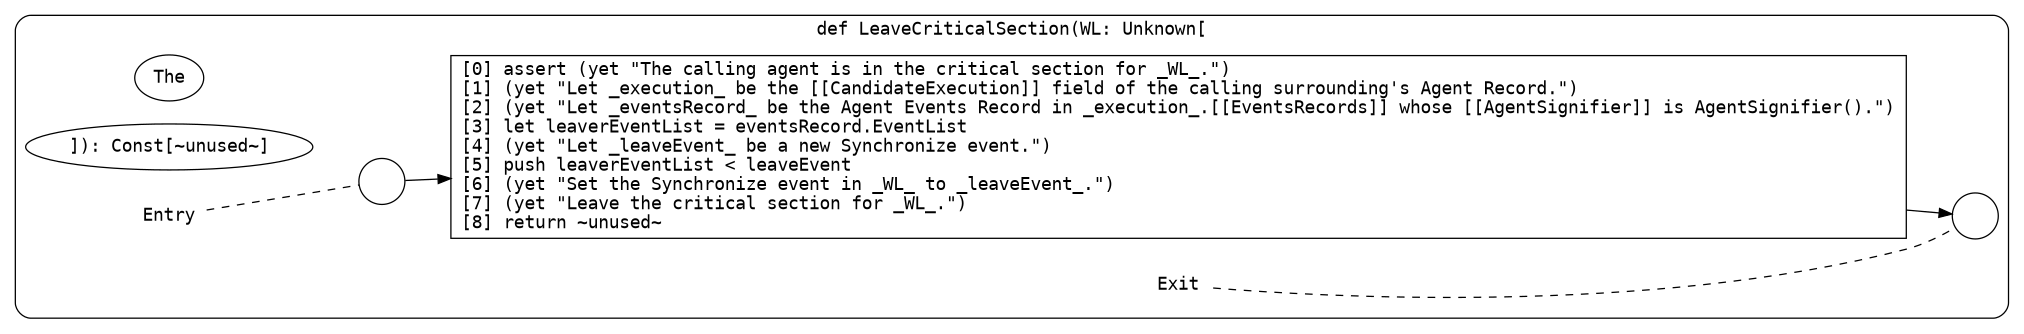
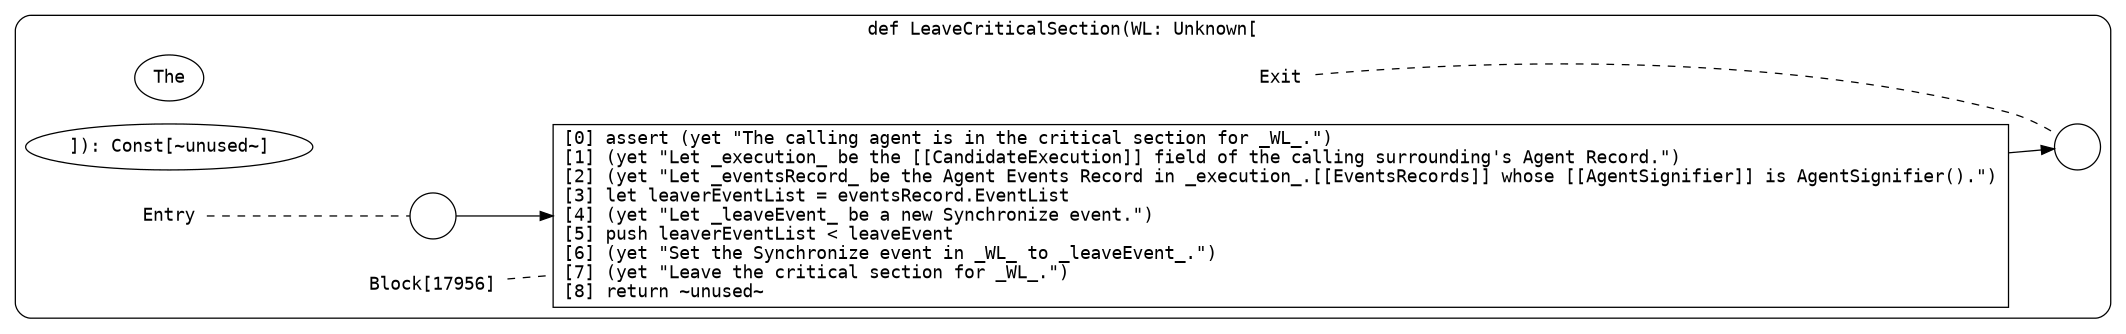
node "Block[17956]": added
